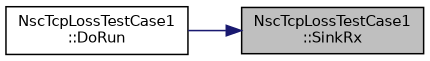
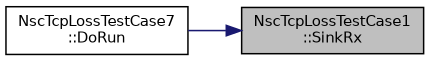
node "NscTcpLossTestCase1 ::DoRun": label "NscTcpLossTestCase1 ::DoRun" -> "NscTcpLossTestCase7 ::DoRun"
